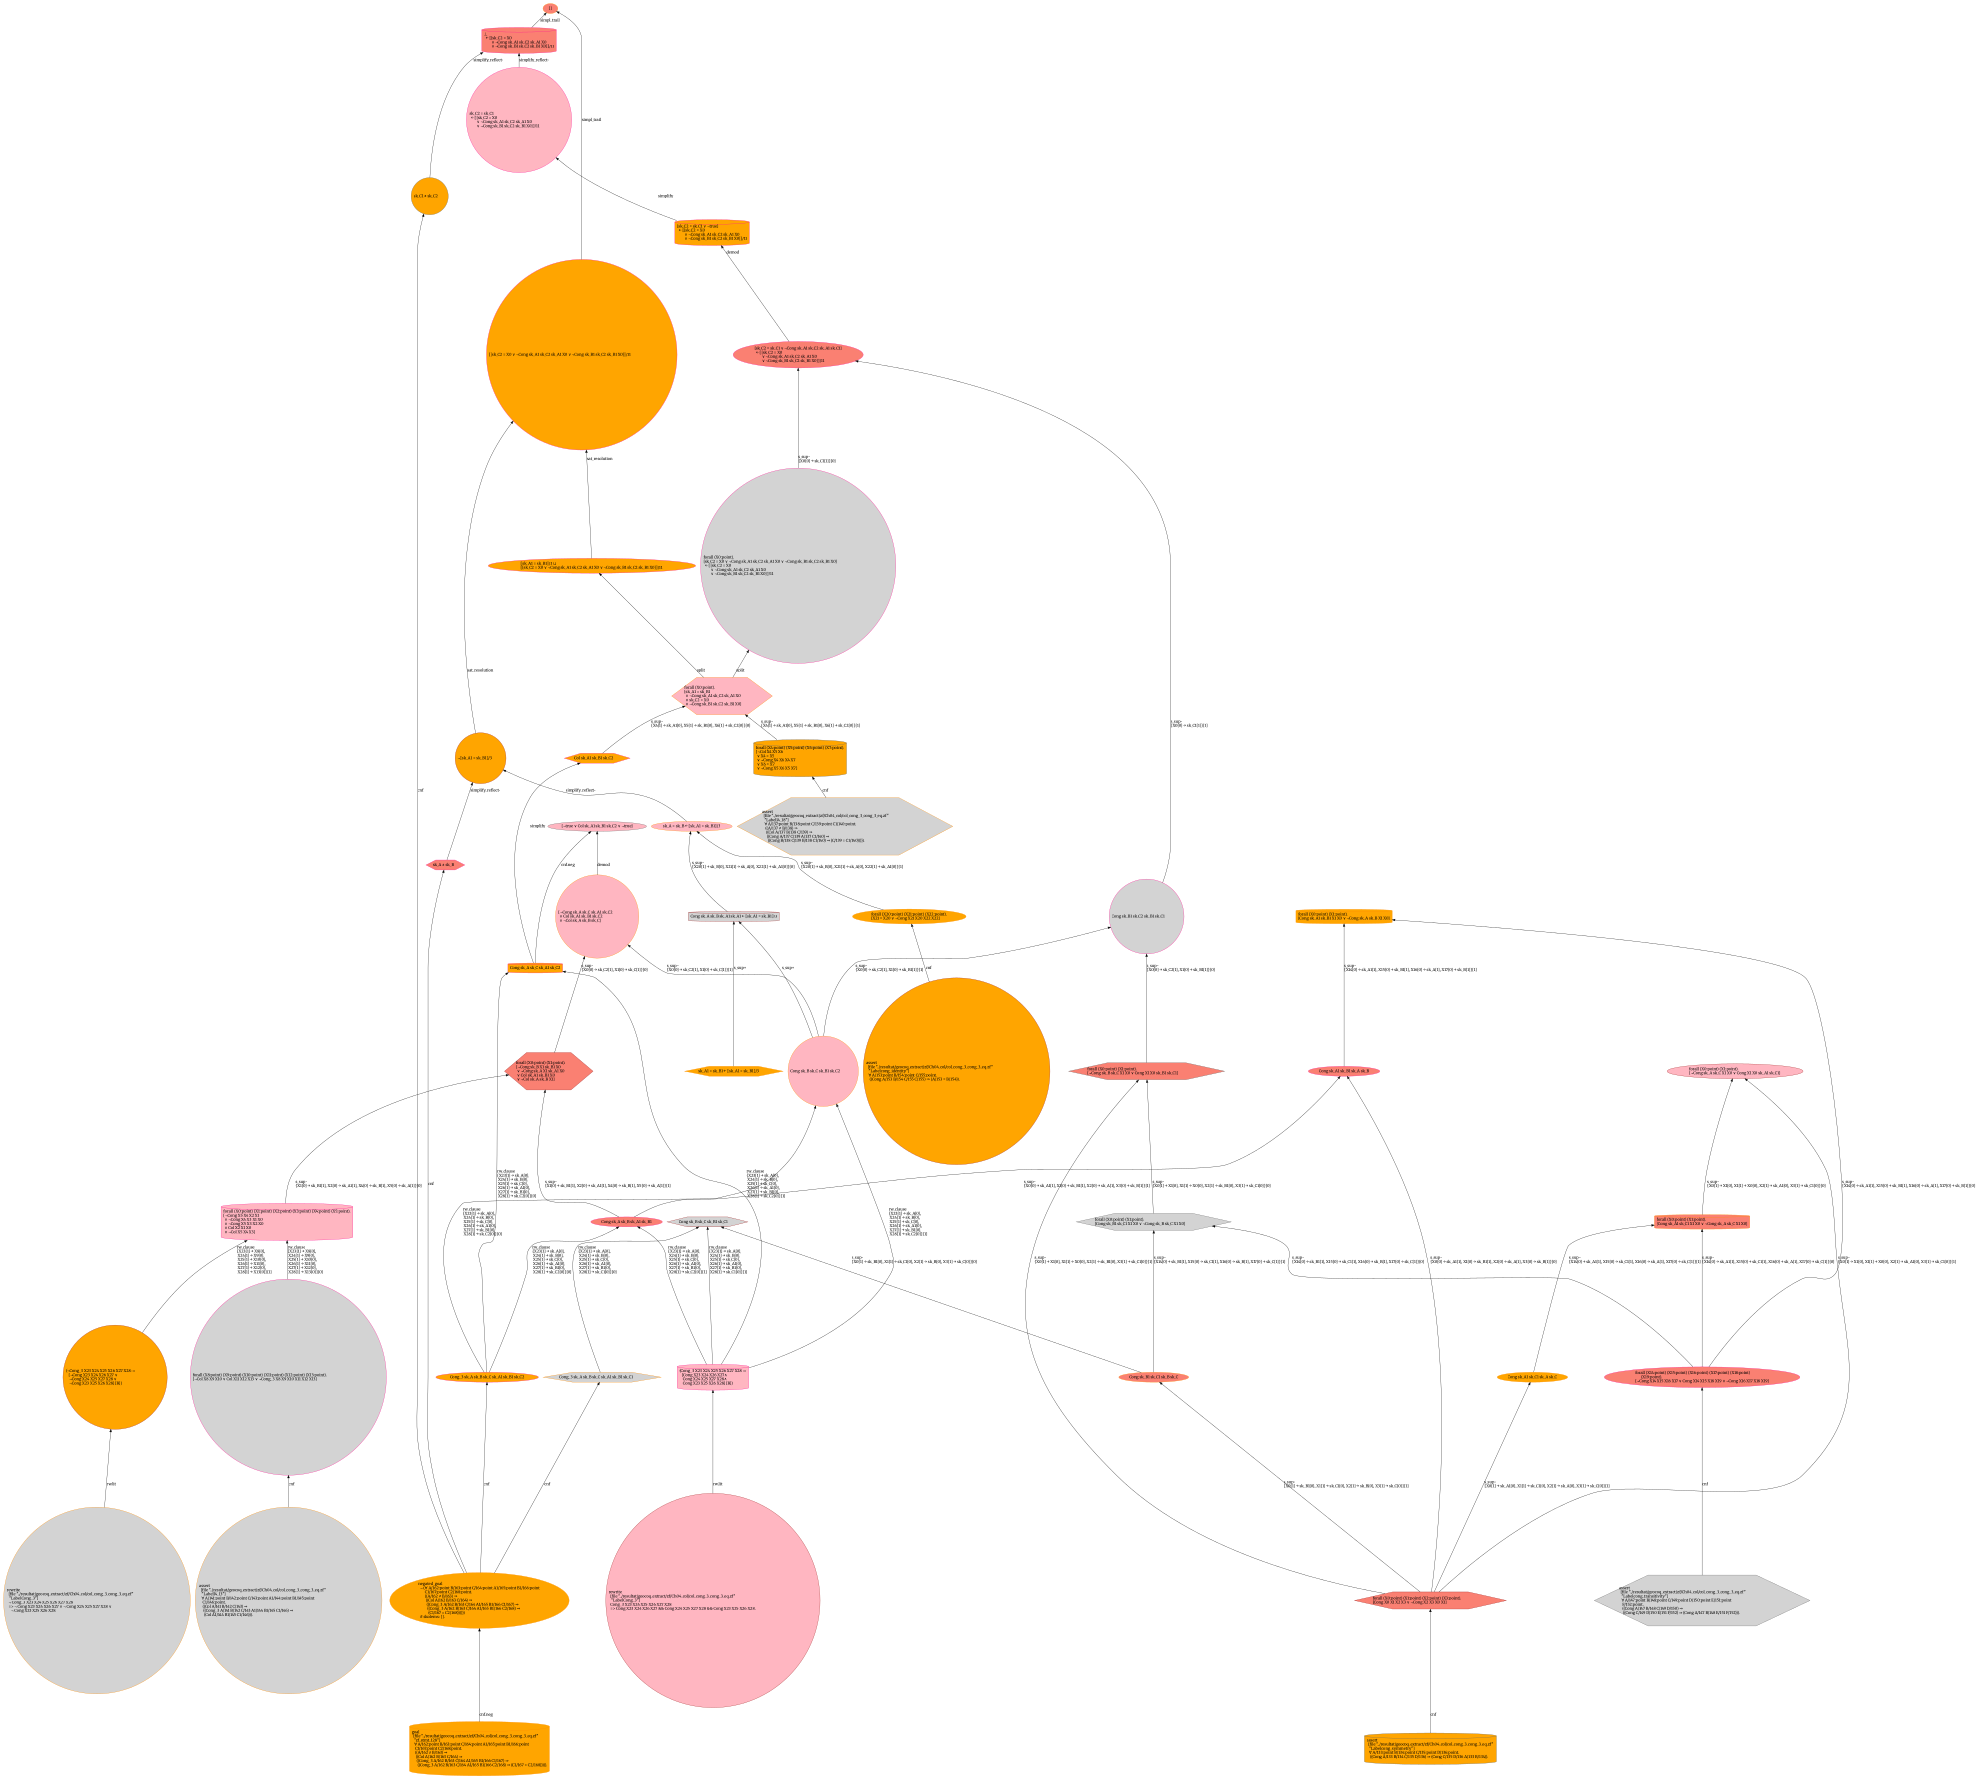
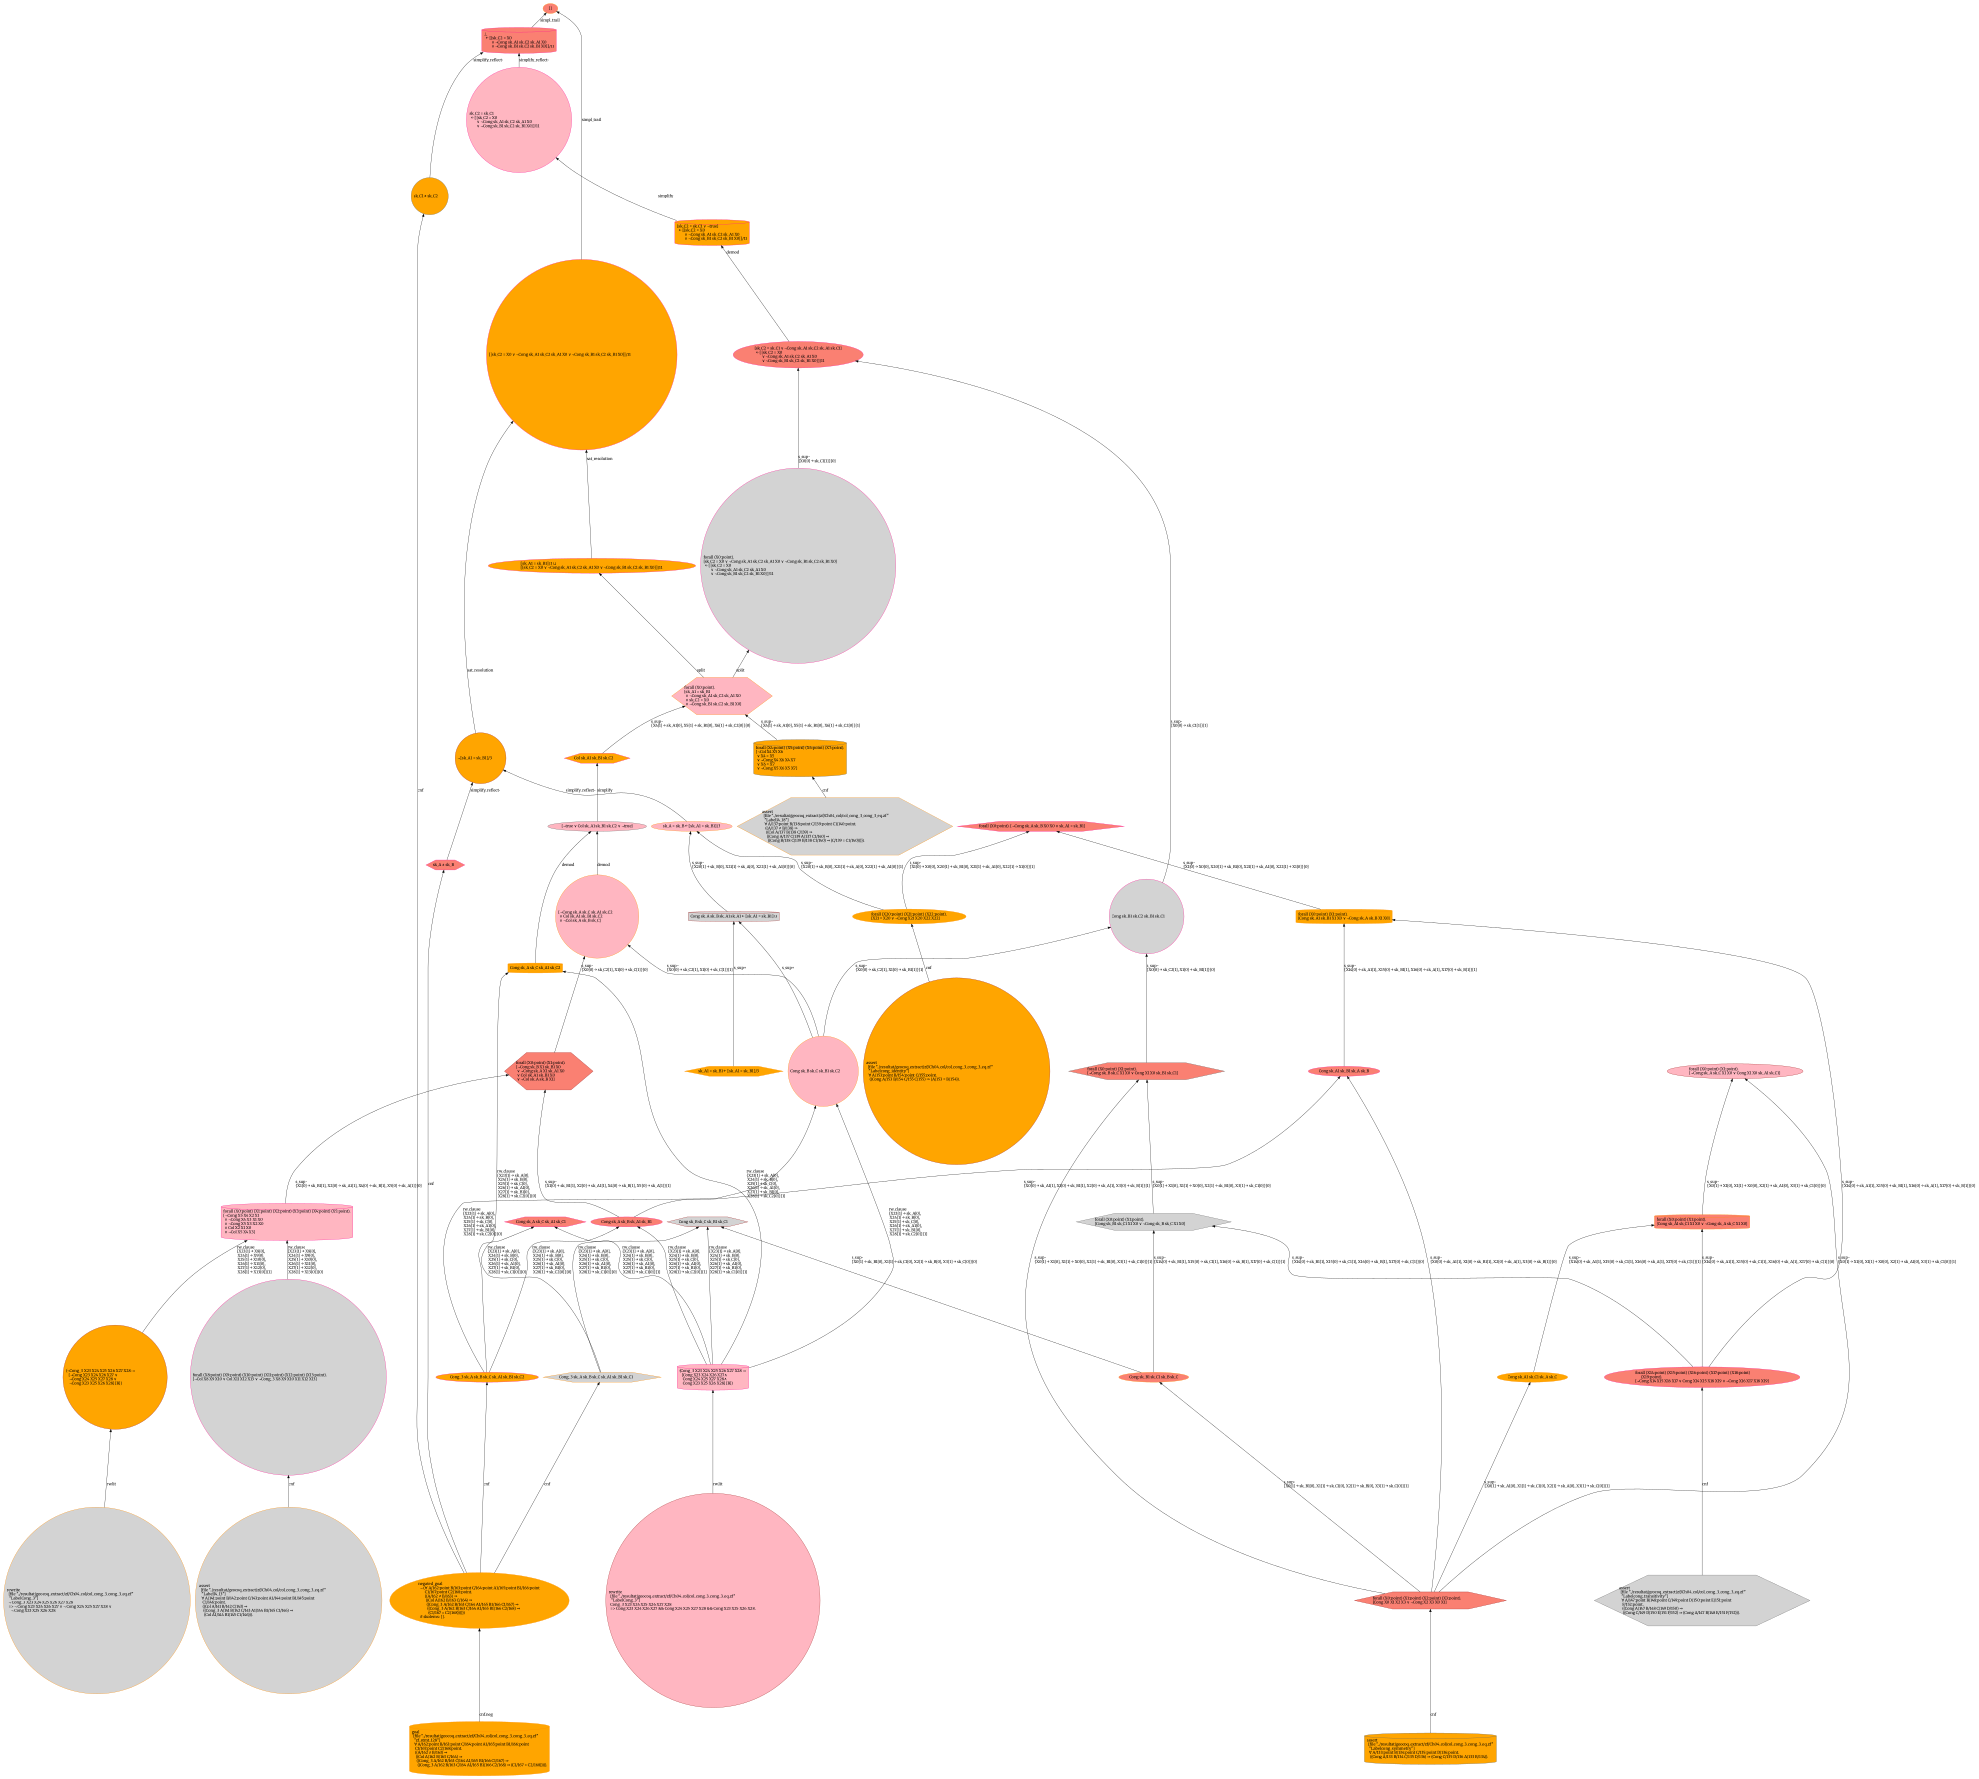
node "forall (X0:point). [¬Cong sk_A sk_B X0 X0 ∨ sk_A1 = sk_B1]": added
edge "Cong sk_A sk_C sk_A1 sk_C2" -> "Col sk_A1 sk_B1 sk_C2": now "[¬true ∨ Col sk_A1 sk_B1 sk_C2 ∨ ¬true]" -> "Col sk_A1 sk_B1 sk_C2"
edge "Cong sk_A sk_C sk_A1 sk_C2" -> "[¬true ∨ Col sk_A1 sk_B1 sk_C2 ∨ ¬true]": label "cnf.neg" -> "demod"
node "Cong sk_A sk_C sk_A1 sk_C2": color deeppink -> darkorange
node "Cong sk_A sk_C sk_A1 sk_C1": added
